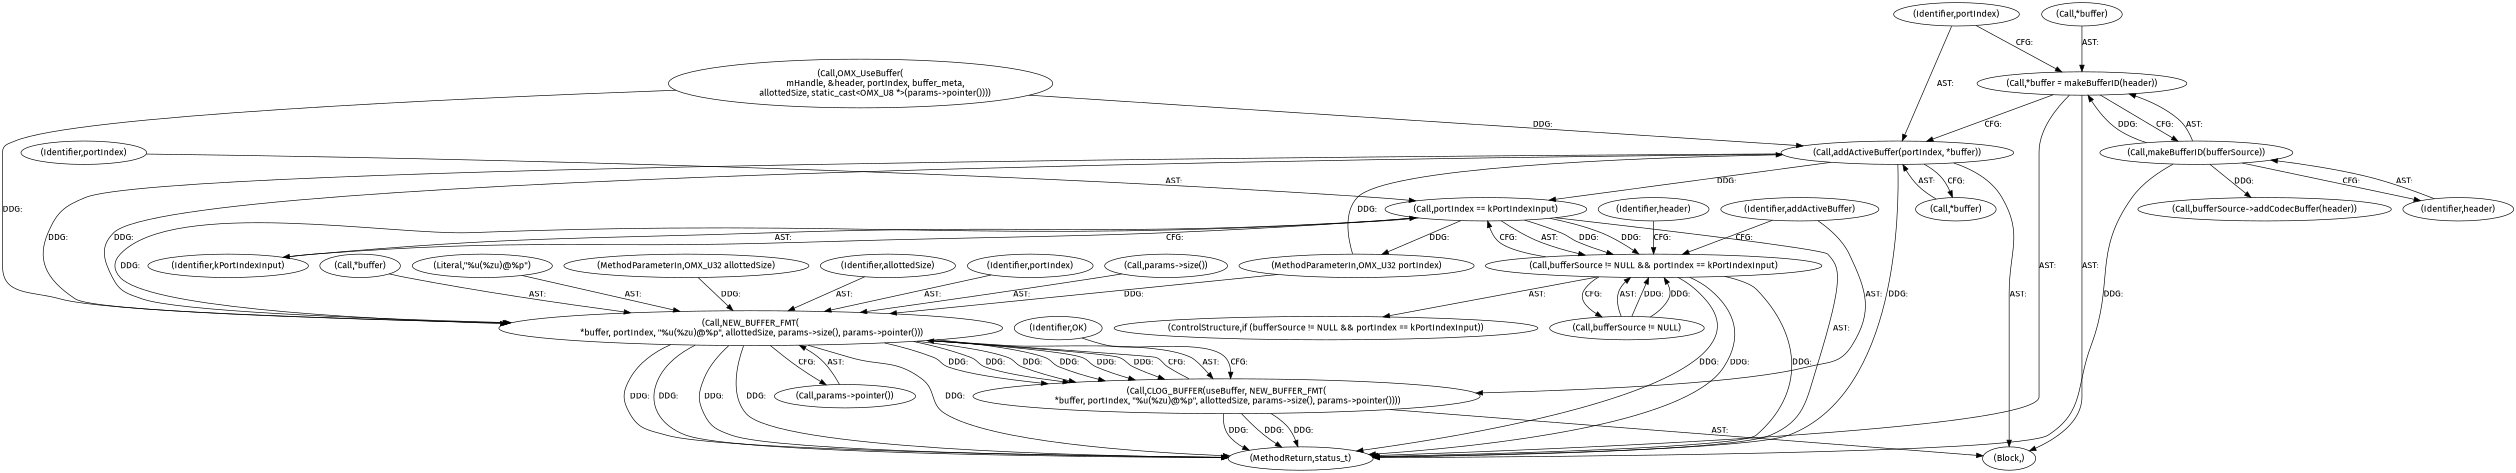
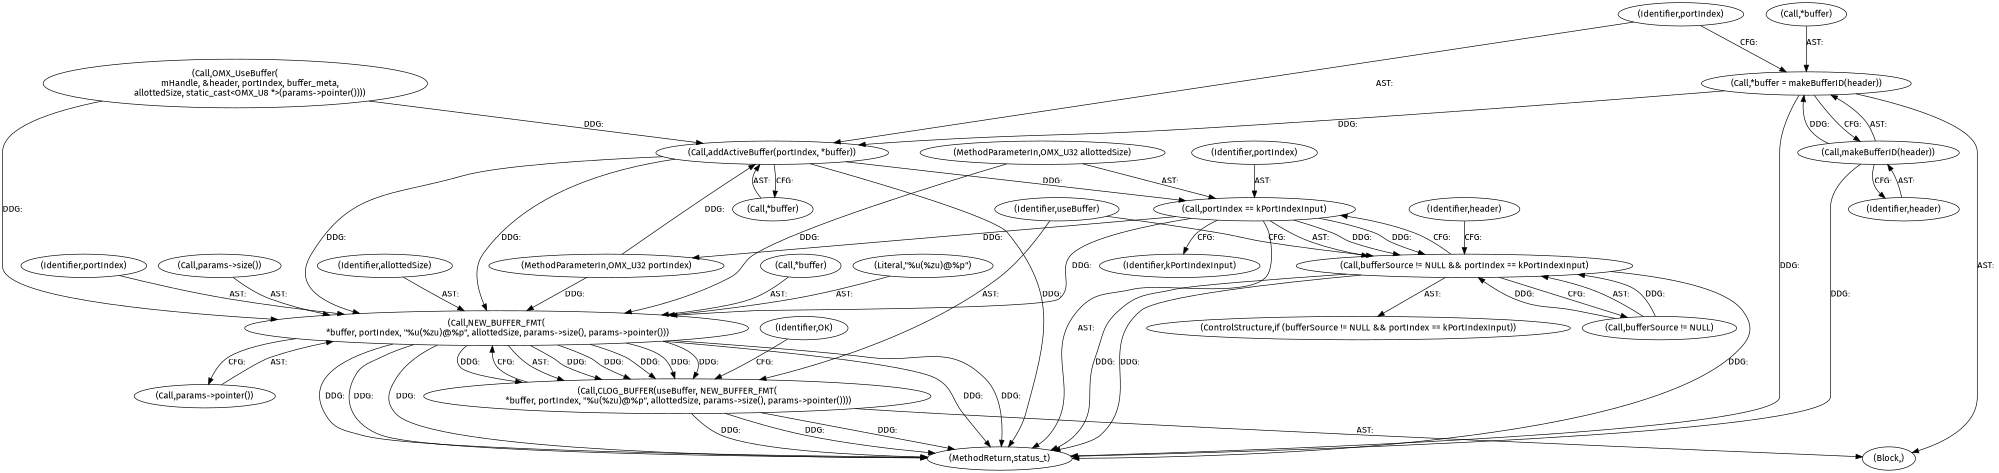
edge "(Call,*buffer = makeBufferID(header))" -> "(Call,addActiveBuffer(portIndex, *buffer))": label "CFG: " -> "DDG: "
node "(Call,makeBufferID(bufferSource))": label "(Call,makeBufferID(bufferSource))" -> "(Call,makeBufferID(header))"
node "(Identifier,addActiveBuffer)": label "(Identifier,addActiveBuffer)" -> "(Identifier,useBuffer)"
node "(Call,bufferSource->addCodecBuffer(header))": removed
edge "(Identifier,kPortIndexInput)" -> "(Call,portIndex == kPortIndexInput)": now "(MethodParameterIn,OMX_U32 allottedSize)" -> "(Call,portIndex == kPortIndexInput)"
edge "(Call,*buffer = makeBufferID(header))" -> "(MethodReturn,status_t)": label "AST: " -> "DDG: "
edge "(Call,addActiveBuffer(portIndex, *buffer))" -> "(Block,)": removed, label "AST:"
